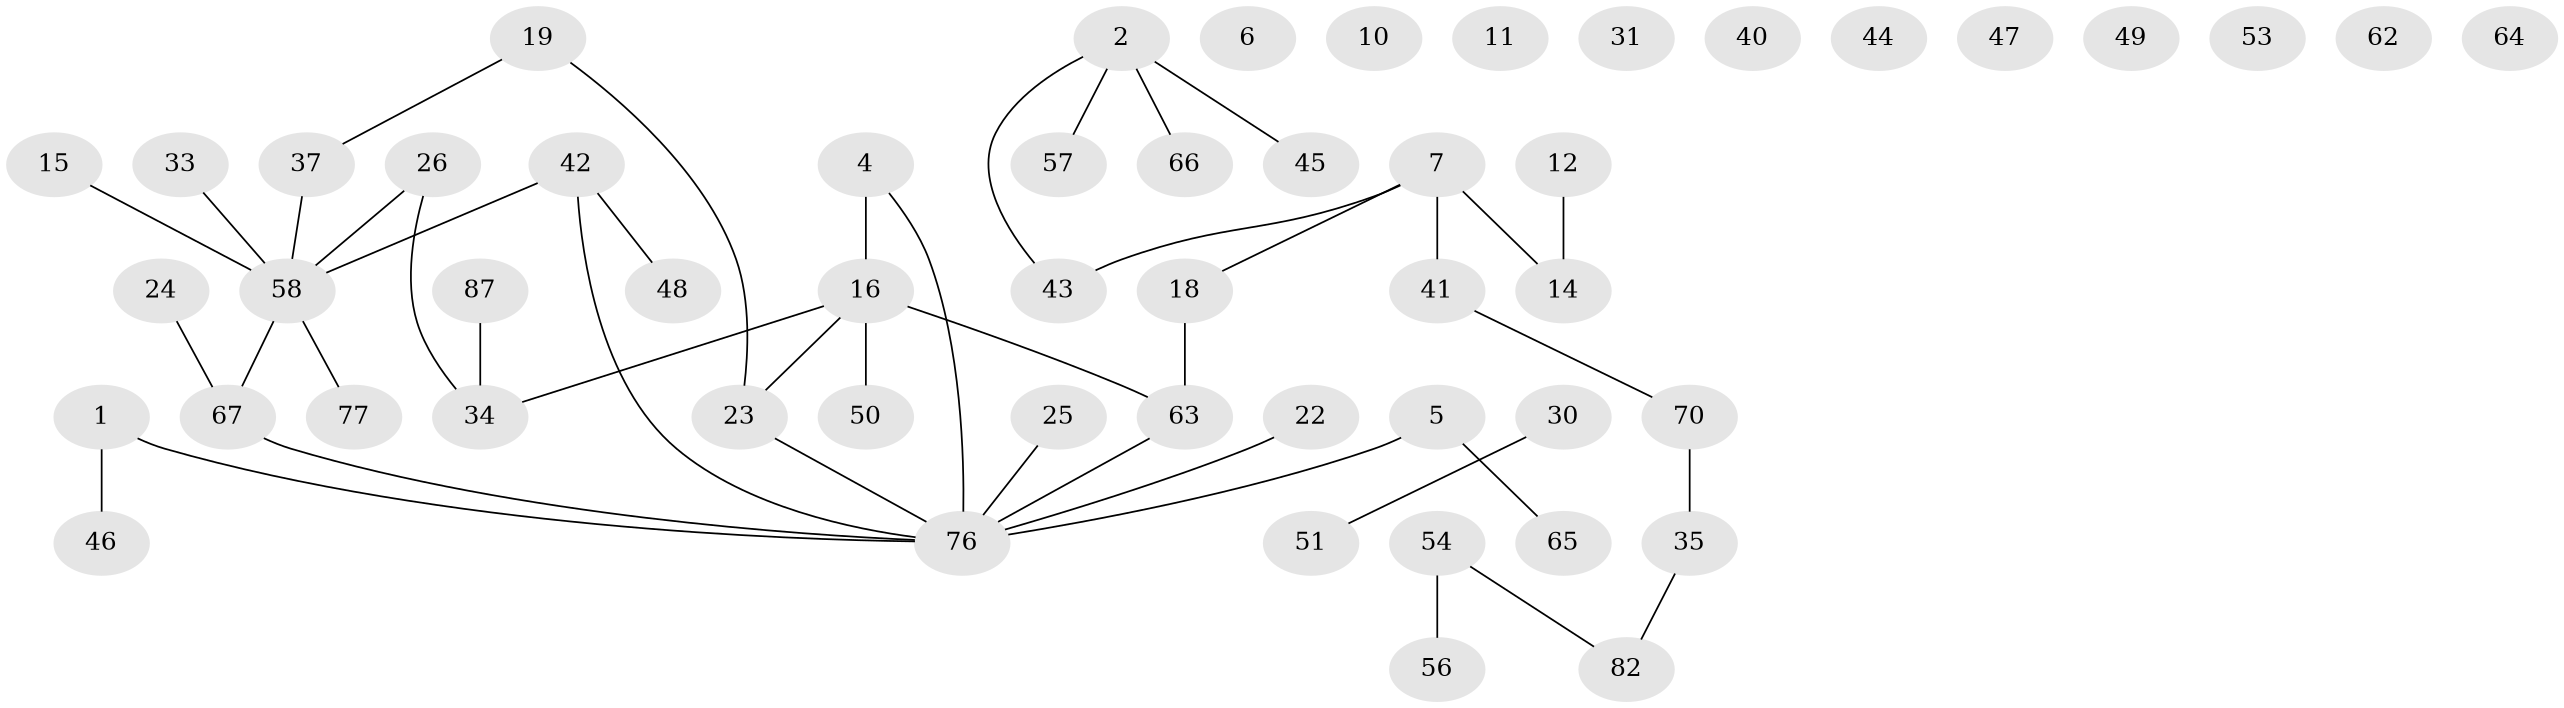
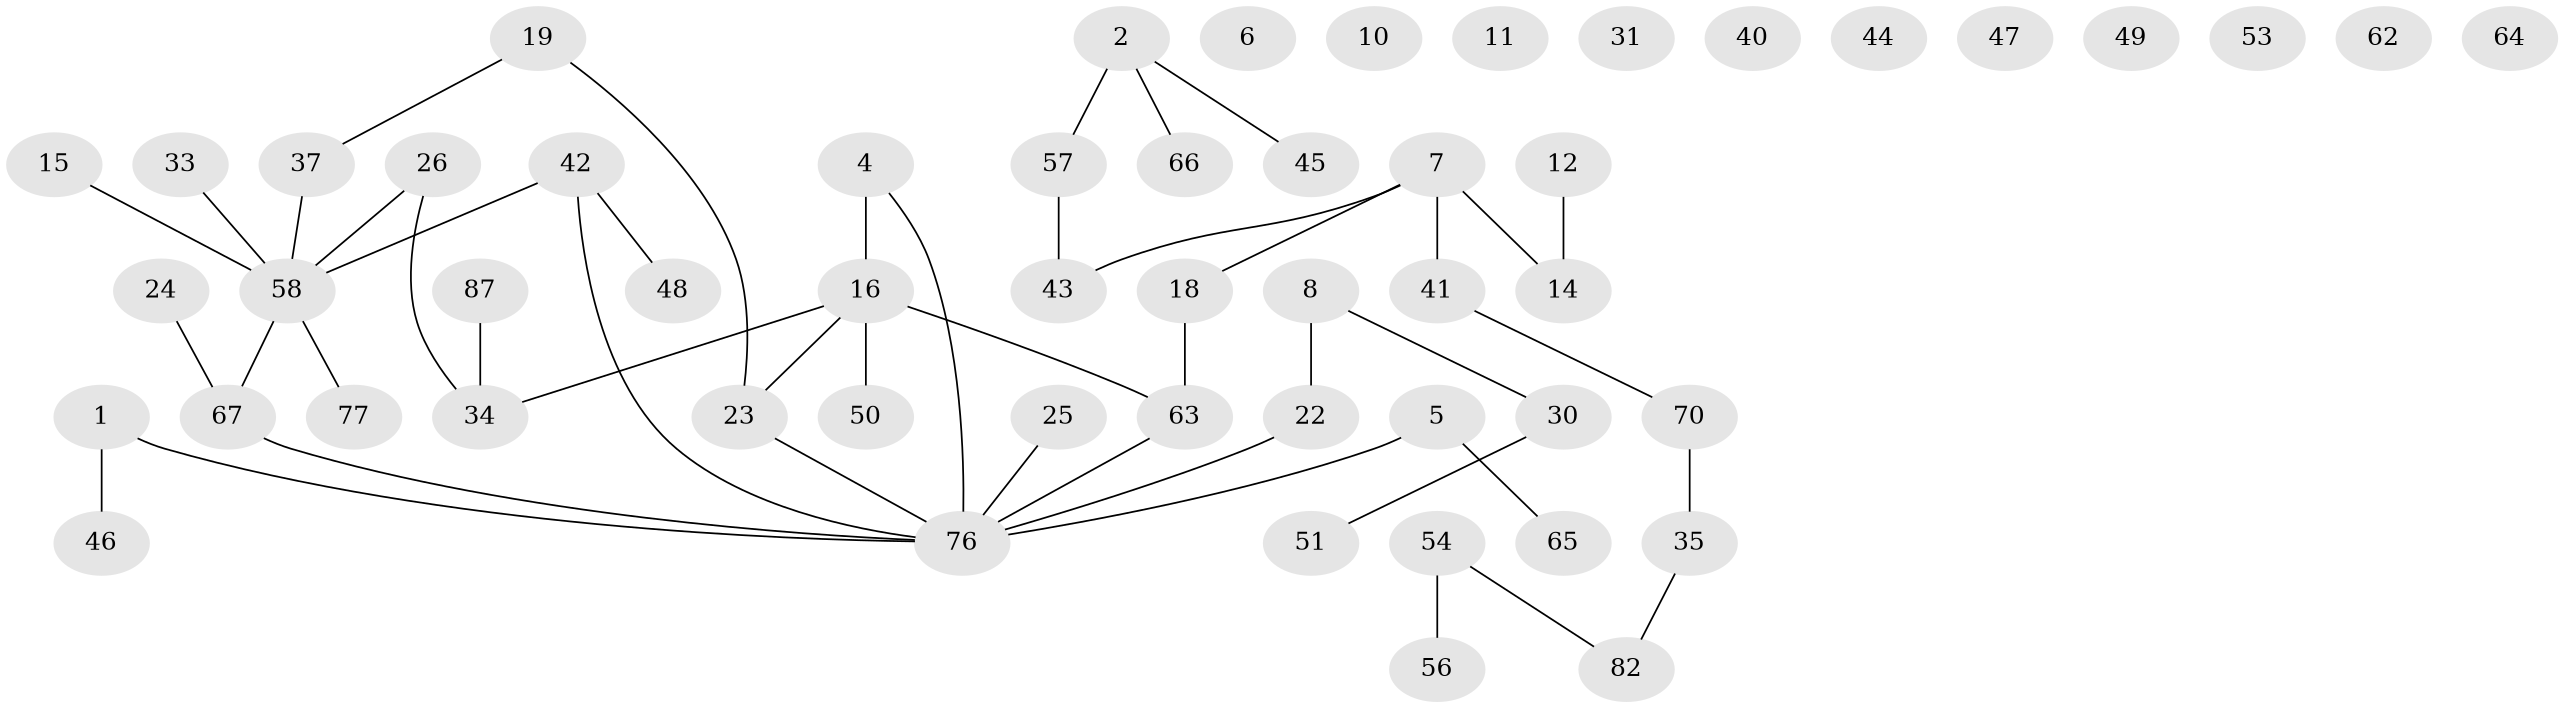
edge "2" -- "43": now "57" -- "43"
node "8": added
